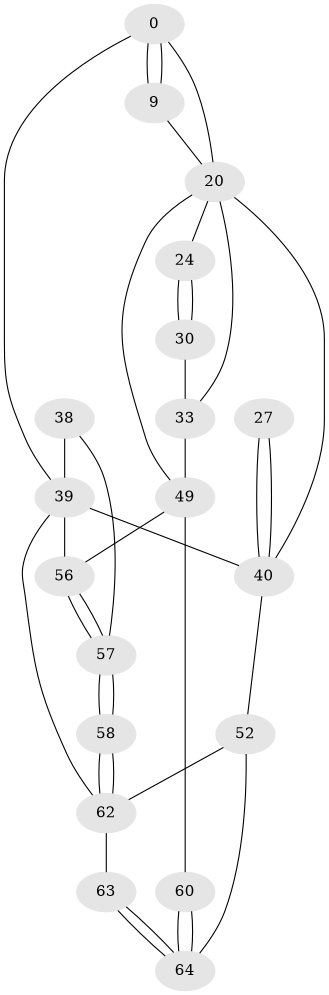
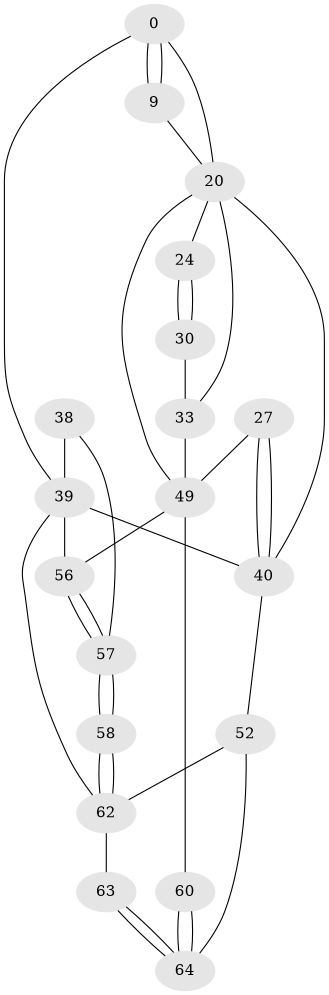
edge "27" -- "49": added
